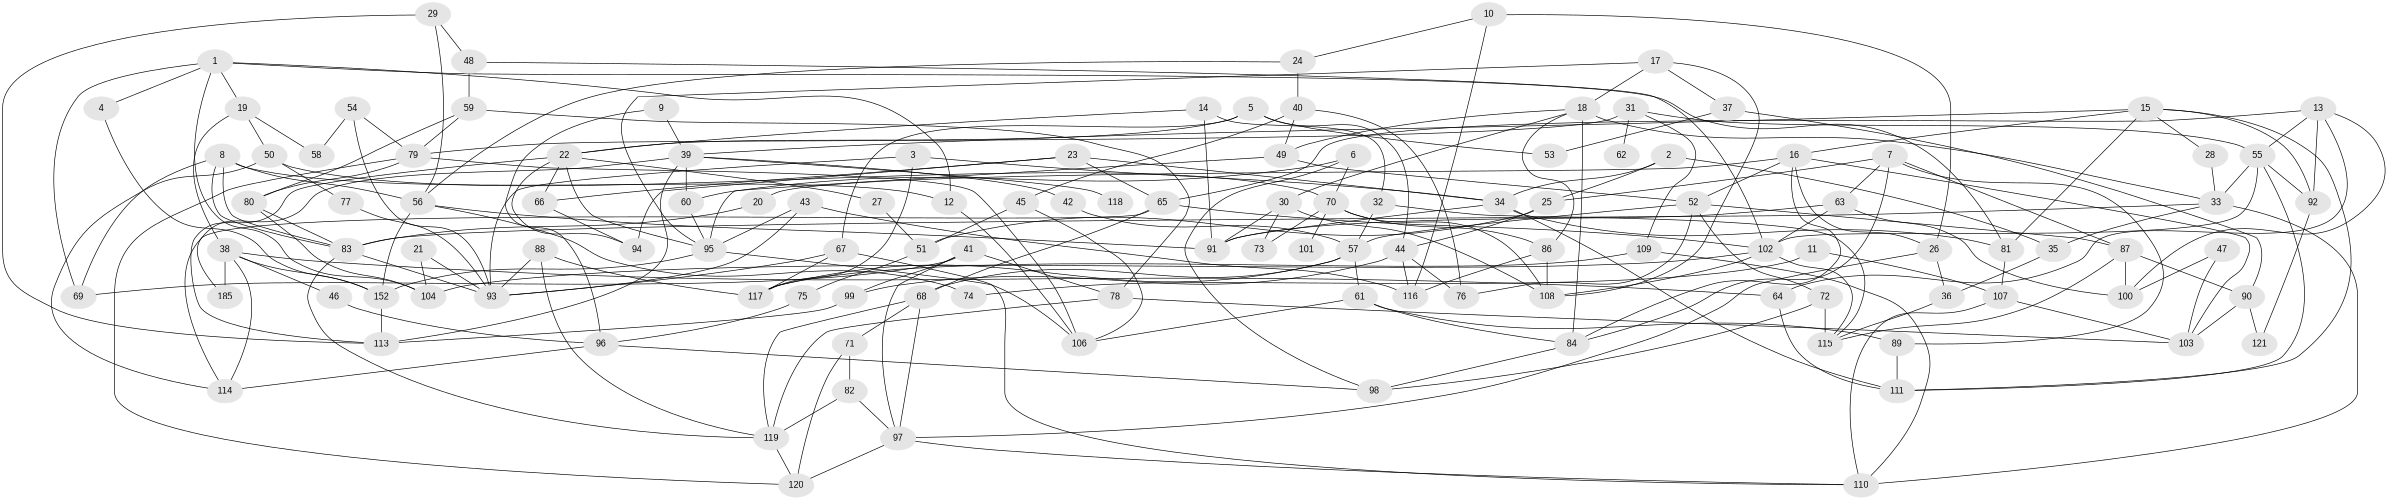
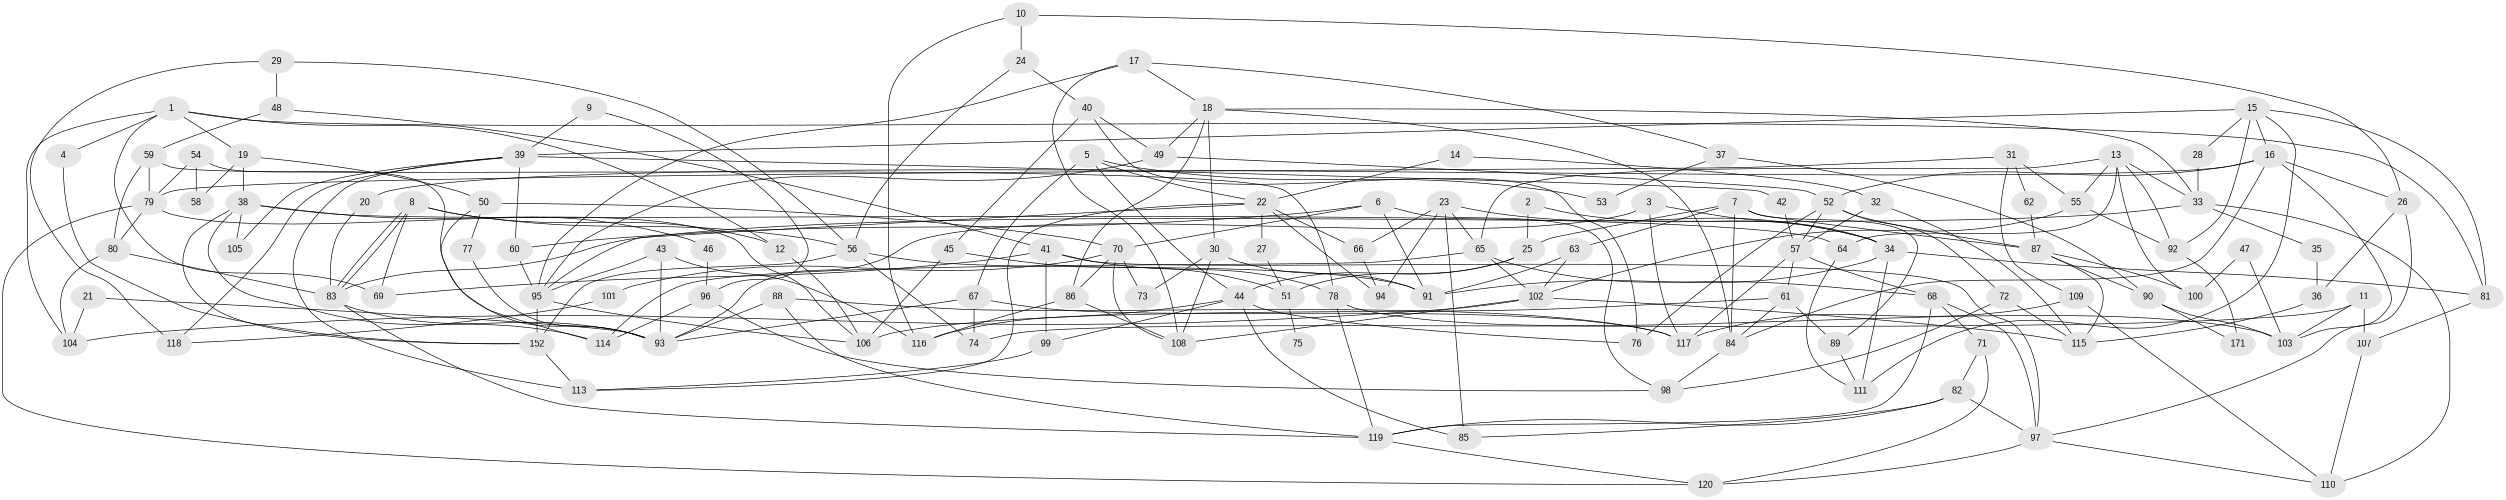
edge "48" -- "102": now "48" -- "41"
edge "29" -- "113": now "29" -- "118"
edge "55" -- "33": now "13" -- "33"
edge "14" -- "91": now "6" -- "91"
edge "2" -- "35": removed
edge "62" -- "87": added
edge "63" -- "100": removed
node "185": label "185" -> "105"
edge "107" -- "103": now "11" -- "103"
edge "75" -- "96": removed
edge "101" -- "118": added
node "121": label "121" -> "171"
edge "55" -- "111": removed
node "85": added
edge "67" -- "110": now "67" -- "74"
